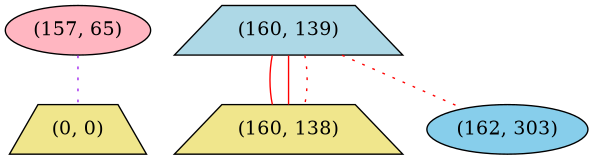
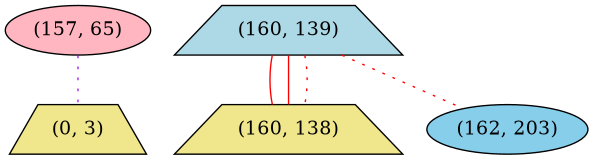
node "(0, 0)": label "(0, 0)" -> "(0, 3)"
node "(162, 303)": label "(162, 303)" -> "(162, 203)"
